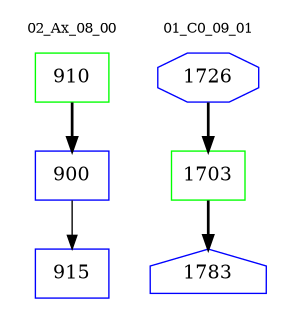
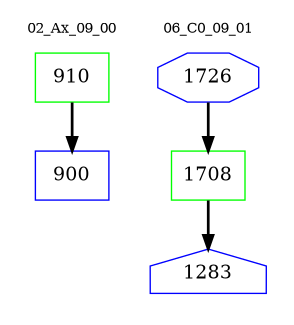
cluster "02_Ax_08_00": label "02_Ax_08_00" -> "02_Ax_09_00"
cluster "01_C0_09_01": label "01_C0_09_01" -> "06_C0_09_01"
node "1703": label "1703" -> "1708"
node "915": removed
node "1783": label "1783" -> "1283"
